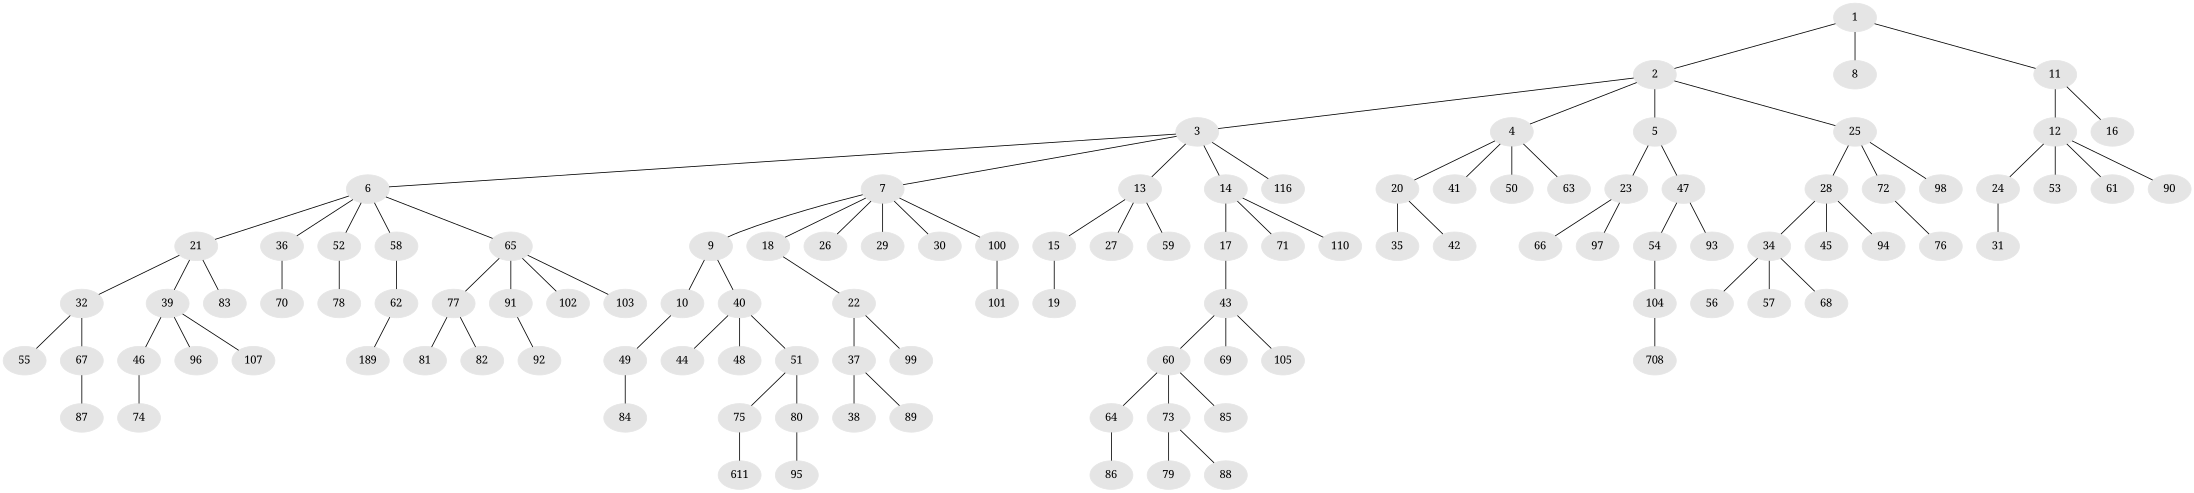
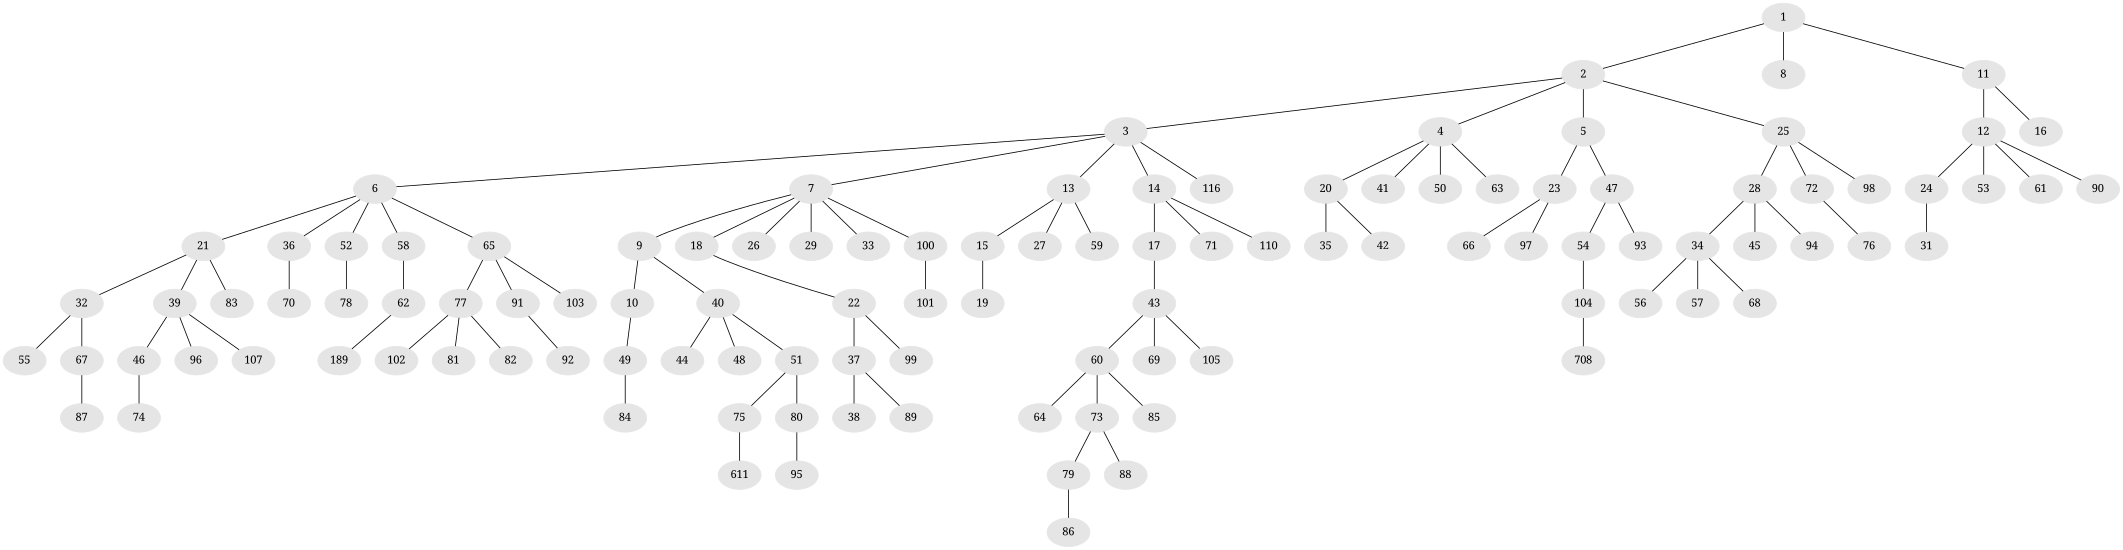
node "30": label "30" -> "33"
edge "65" -- "102": now "77" -- "102"
edge "64" -- "86": now "79" -- "86"
